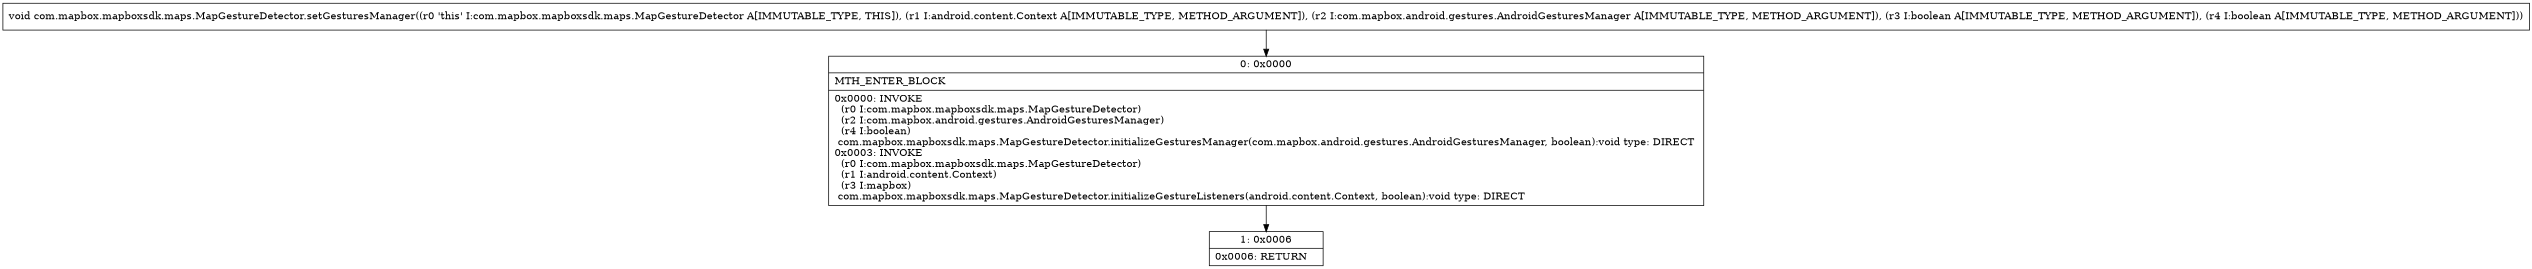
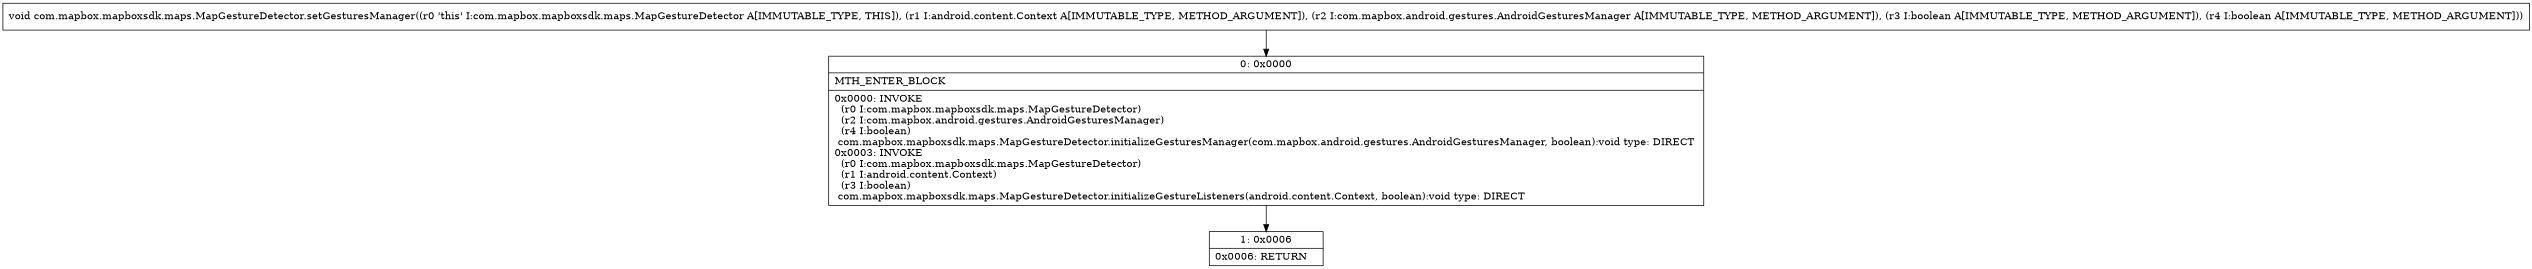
node "0: 0x0000": text "(r3 I:mapbox)" -> "(r3 I:boolean)"
